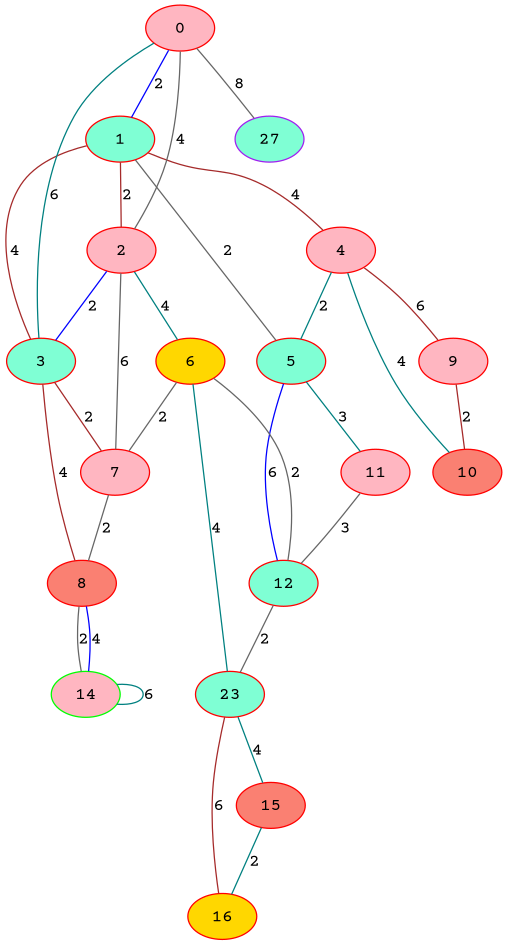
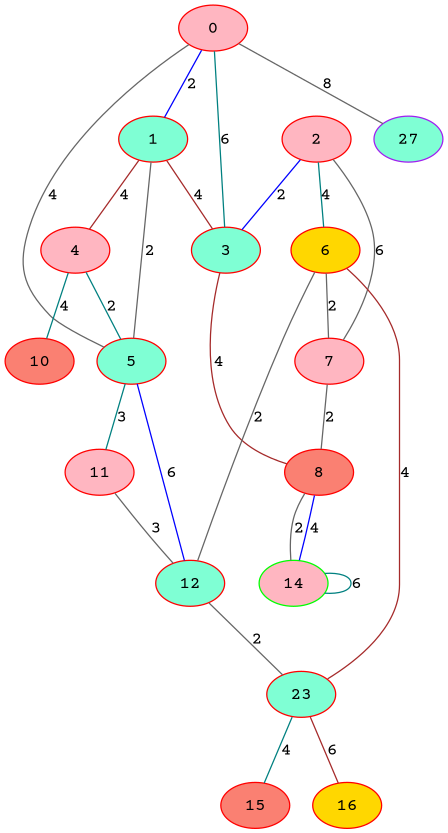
edge "0" -- "2": now "0" -- "5"
edge "1" -- "2": removed, label "2"
node "9": removed
edge "3" -- "7": removed, label "2"
edge "6" -- "23": color teal -> brown
edge "15" -- "16": removed, label "2"
